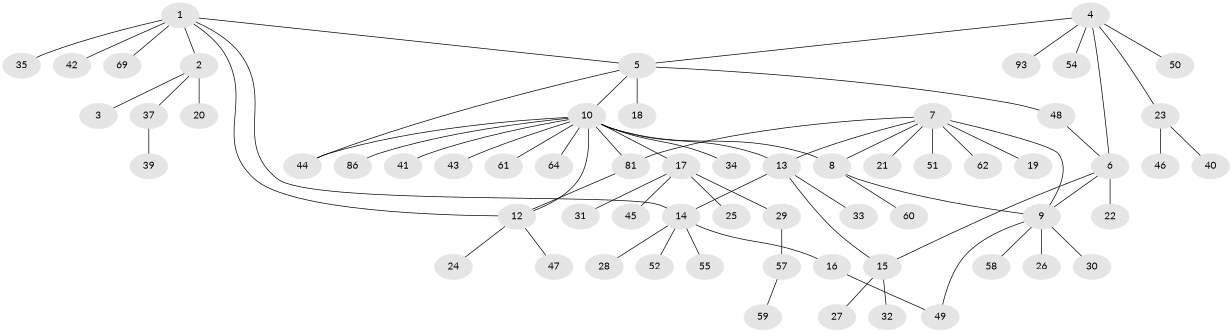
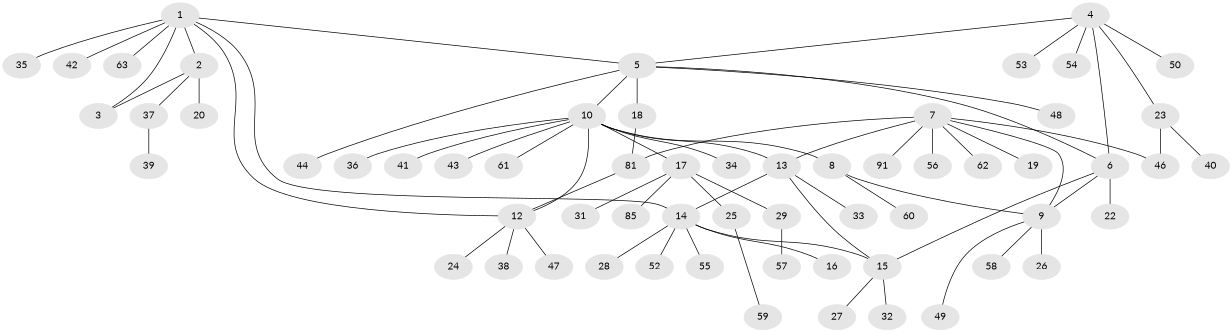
node "69": label "69" -> "63"
node "93": label "93" -> "53"
edge "1" -- "3": added
edge "10" -- "44": removed
edge "10" -- "81": now "18" -- "81"
edge "7" -- "8": now "7" -- "46"
edge "48" -- "6": now "5" -- "6"
node "86": label "86" -> "36"
node "64": removed
node "21": label "21" -> "91"
node "51": label "51" -> "56"
node "45": label "45" -> "85"
edge "14" -- "15": added
node "38": added
node "30": removed
edge "57" -- "59": now "25" -- "59"
edge "16" -- "49": removed
